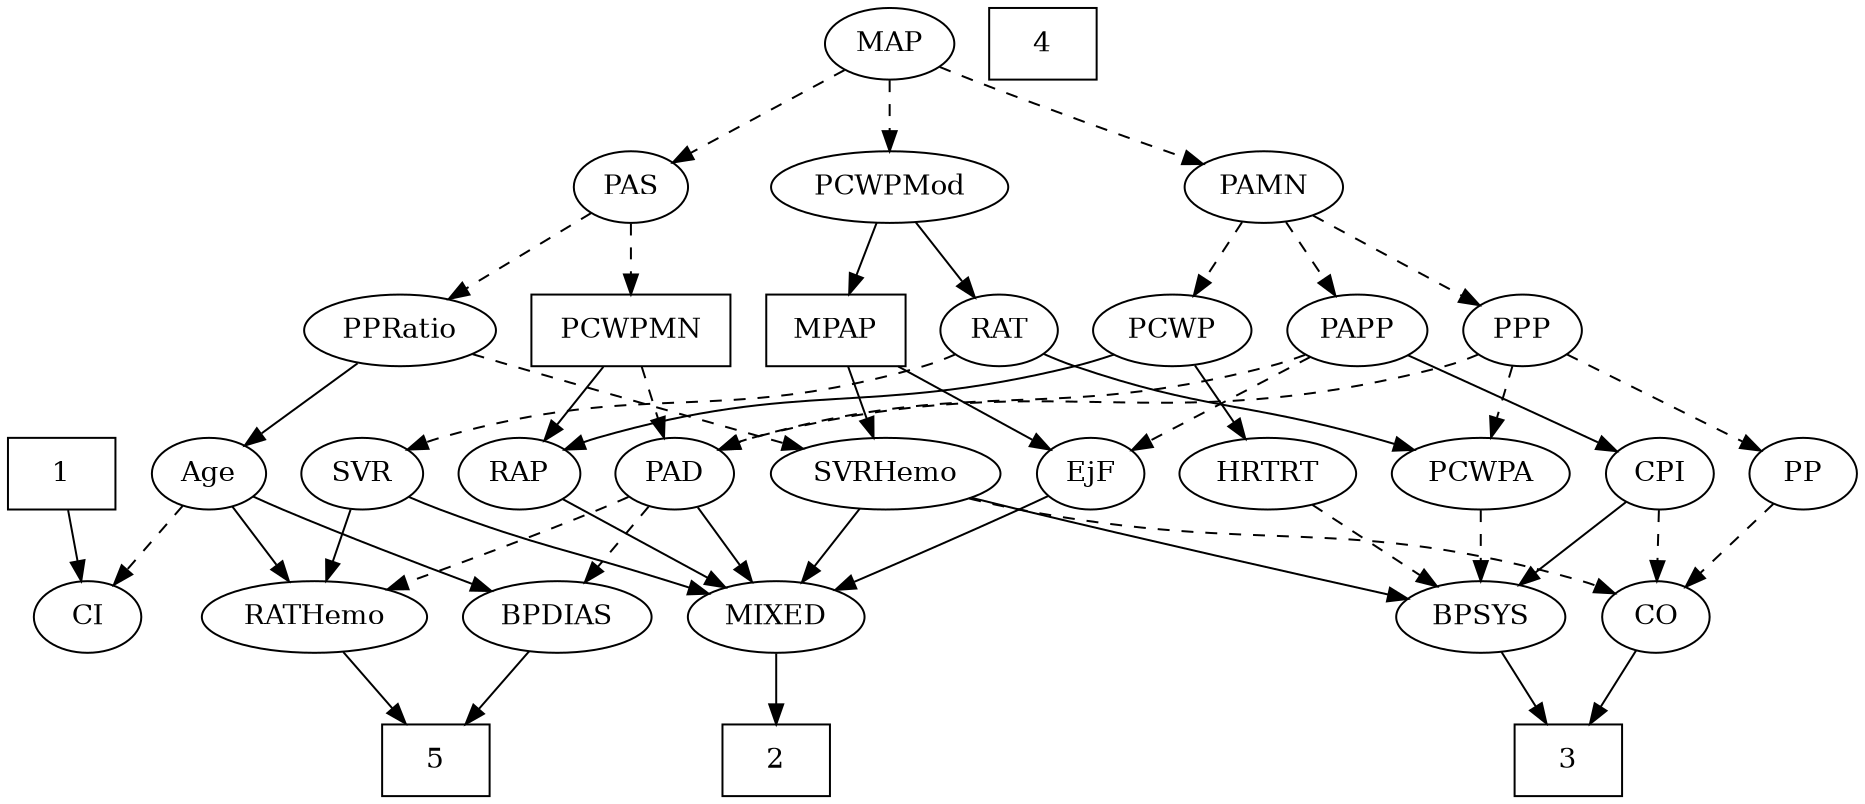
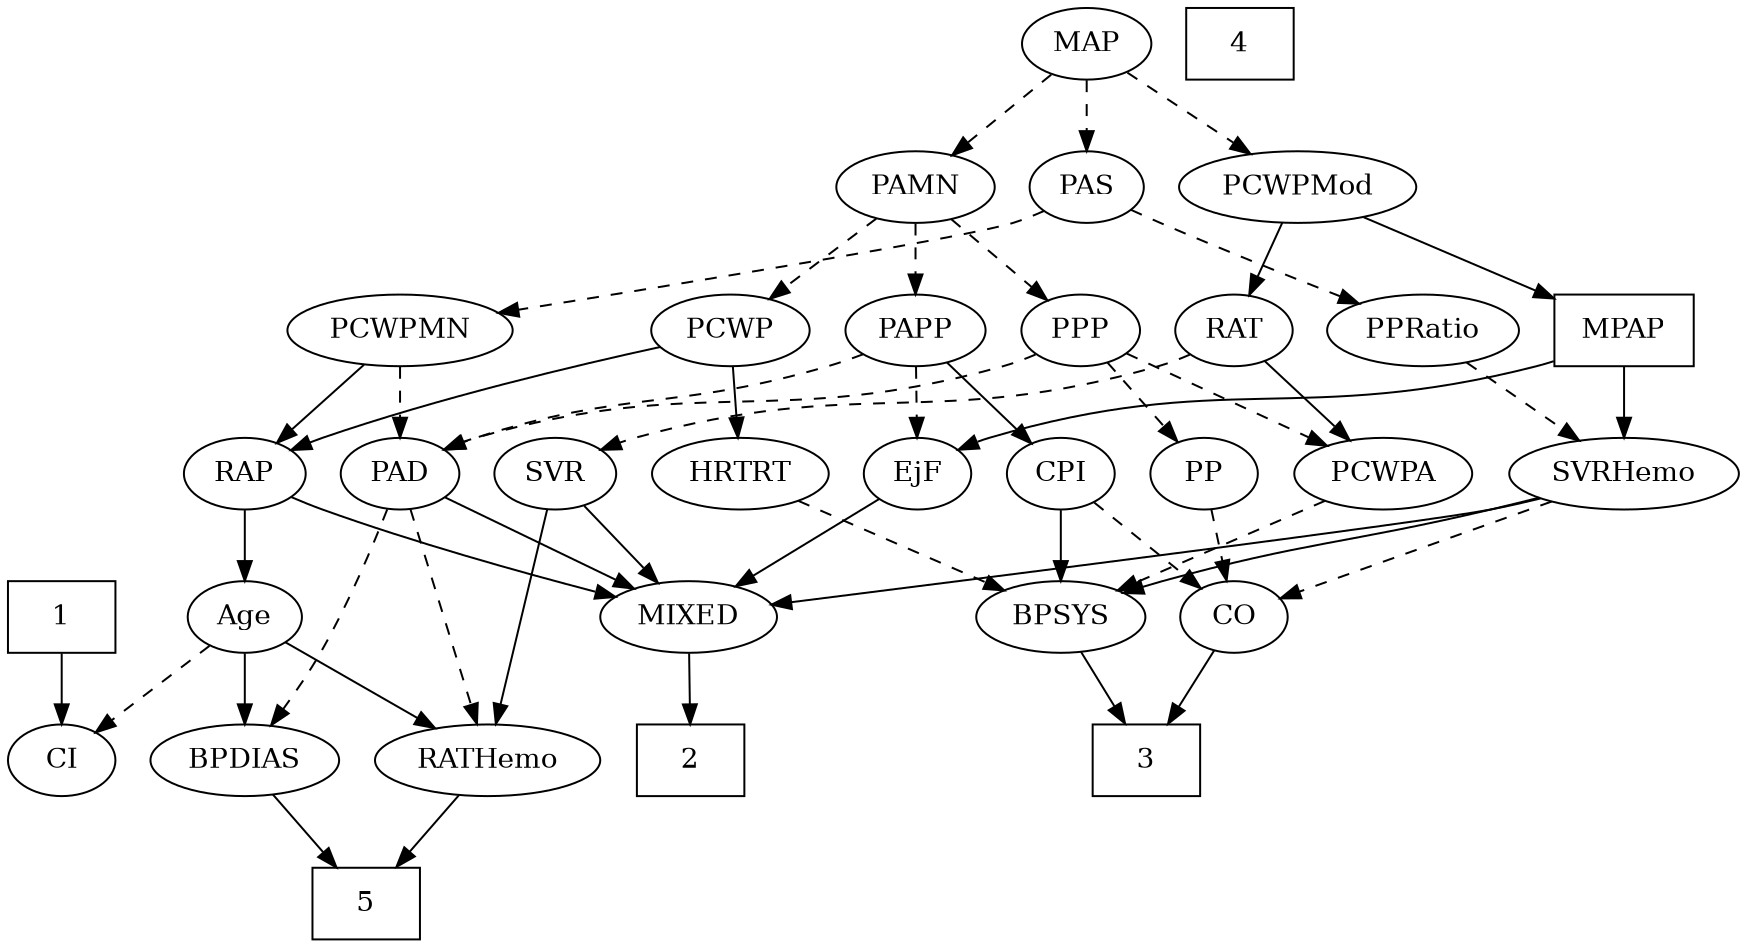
node "PCWPMN": shape box -> ellipse
edge "PPRatio" -> "Age": now "RAP" -> "Age"
